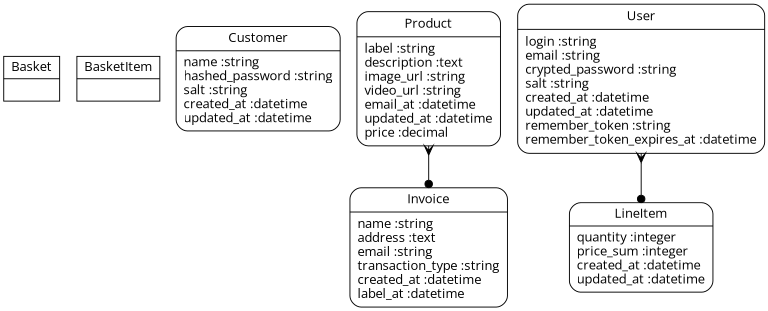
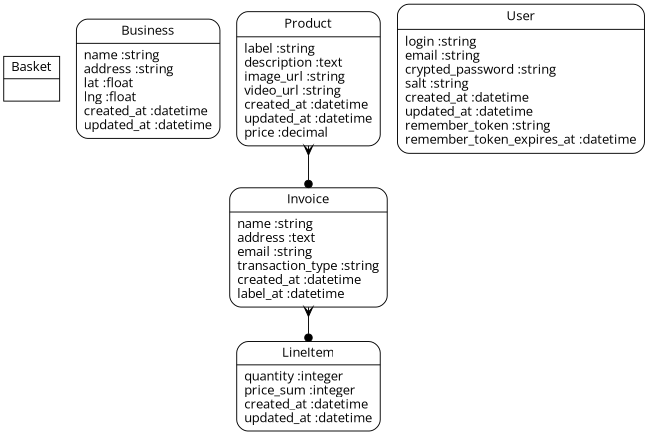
node "BasketItem": removed
node "Business": added
node "Customer": removed
node "Product": text "email_at :datetime" -> "created_at :datetime"
edge "User" -- "LineItem": now "Invoice" -- "LineItem"
